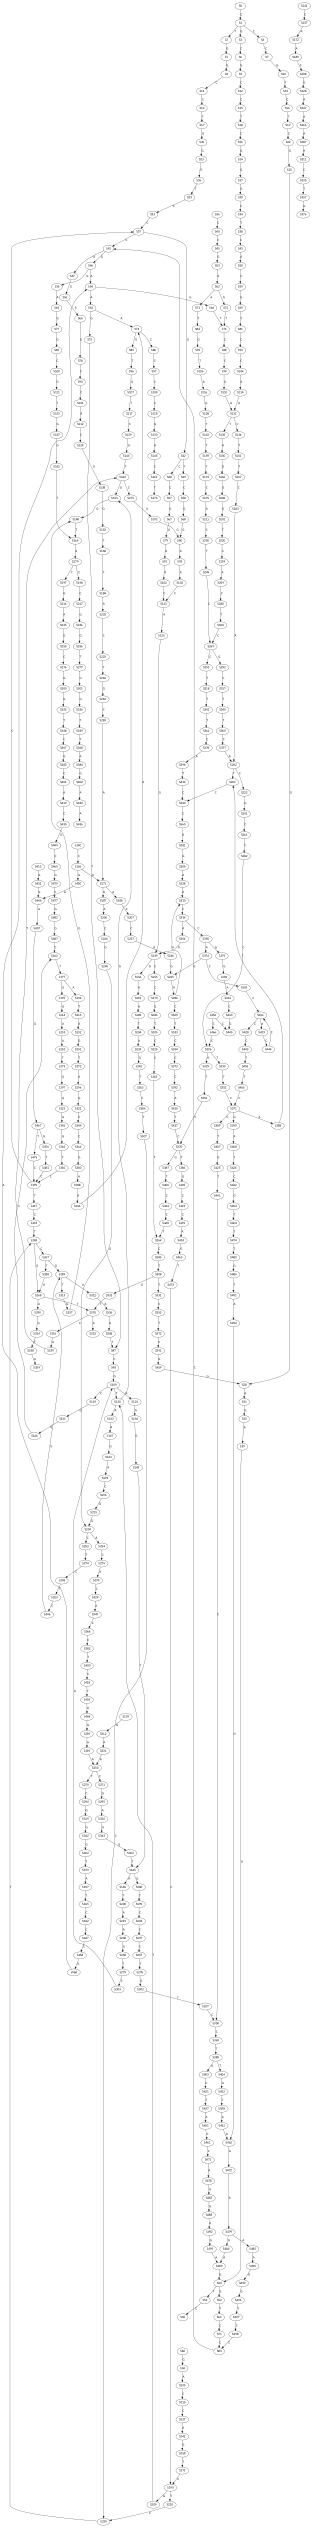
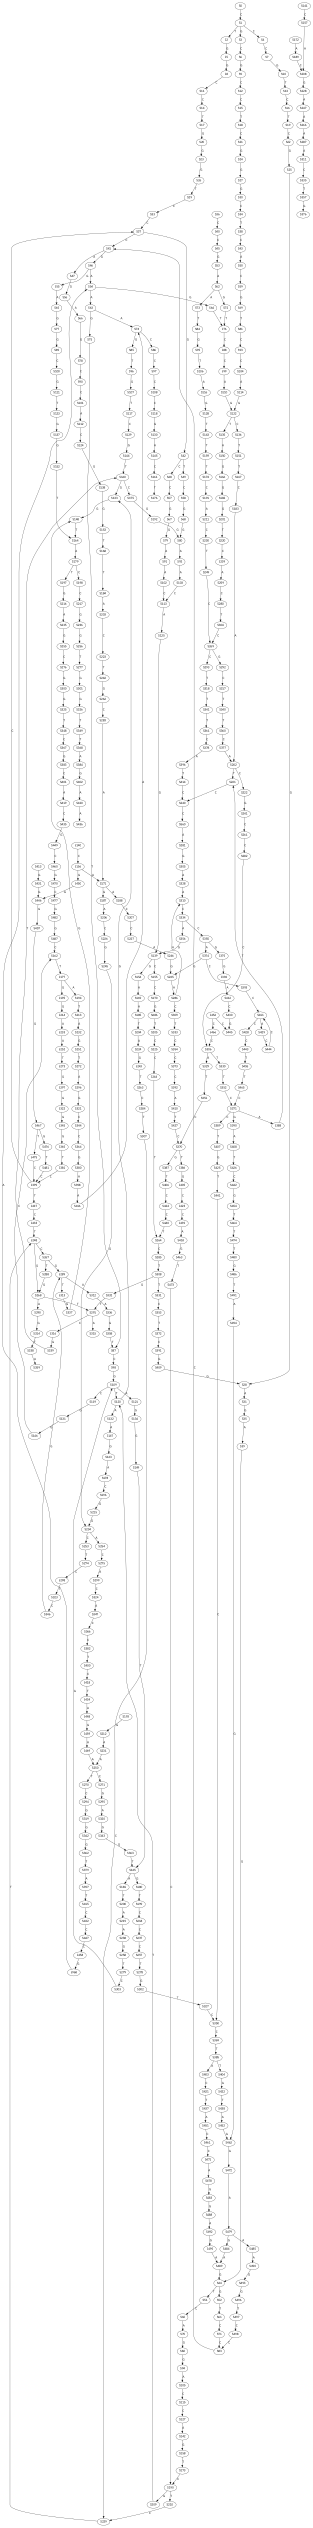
edge "S157" -> "S172": now "S157" -> "S208"
node "S70": added
